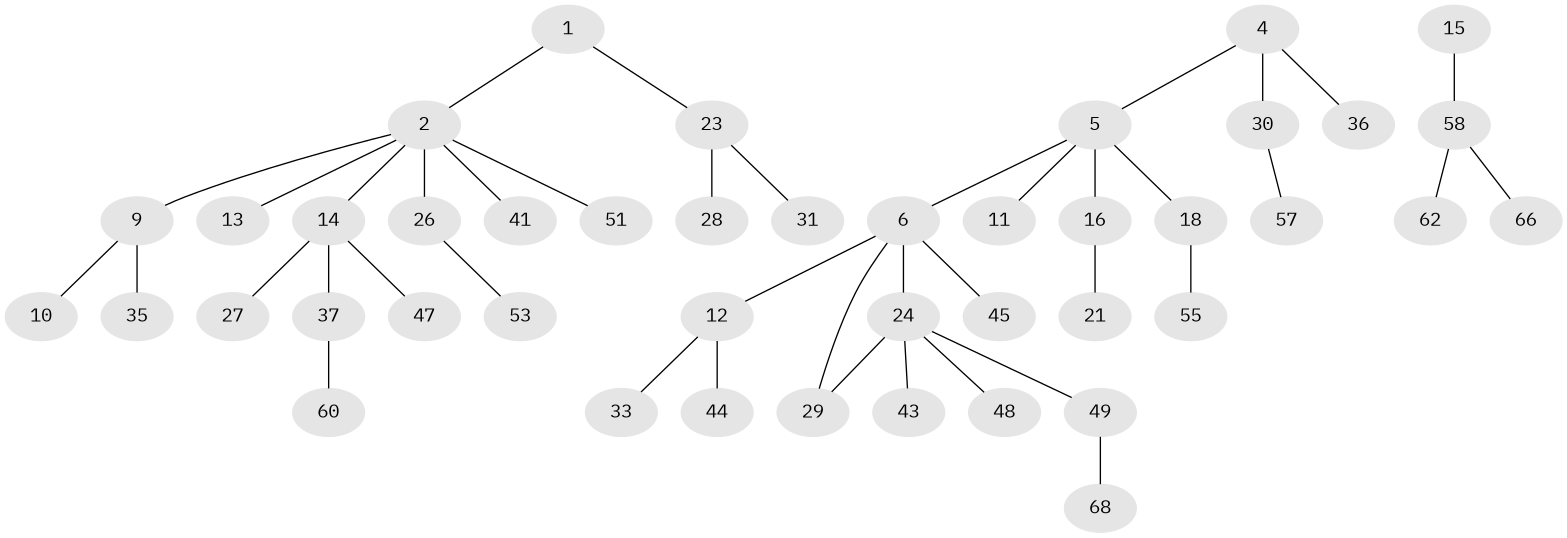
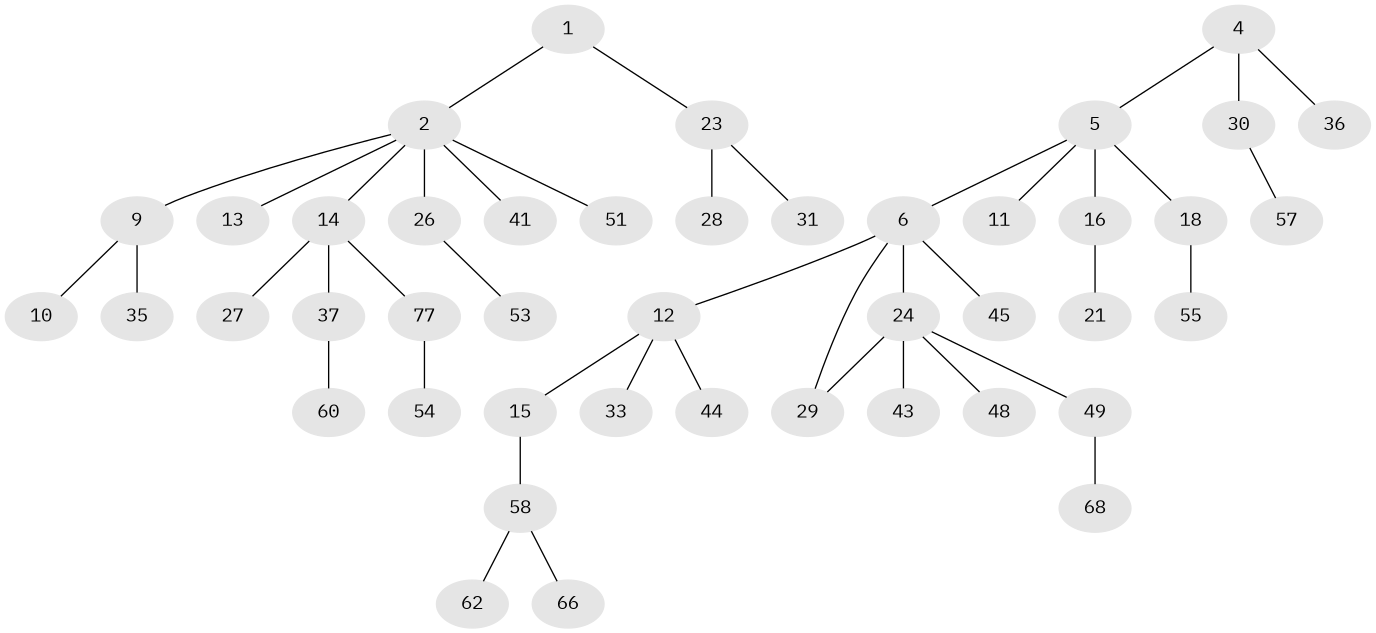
node "47": label "47" -> "77"
edge "12" -- "15": added
node "54": added
